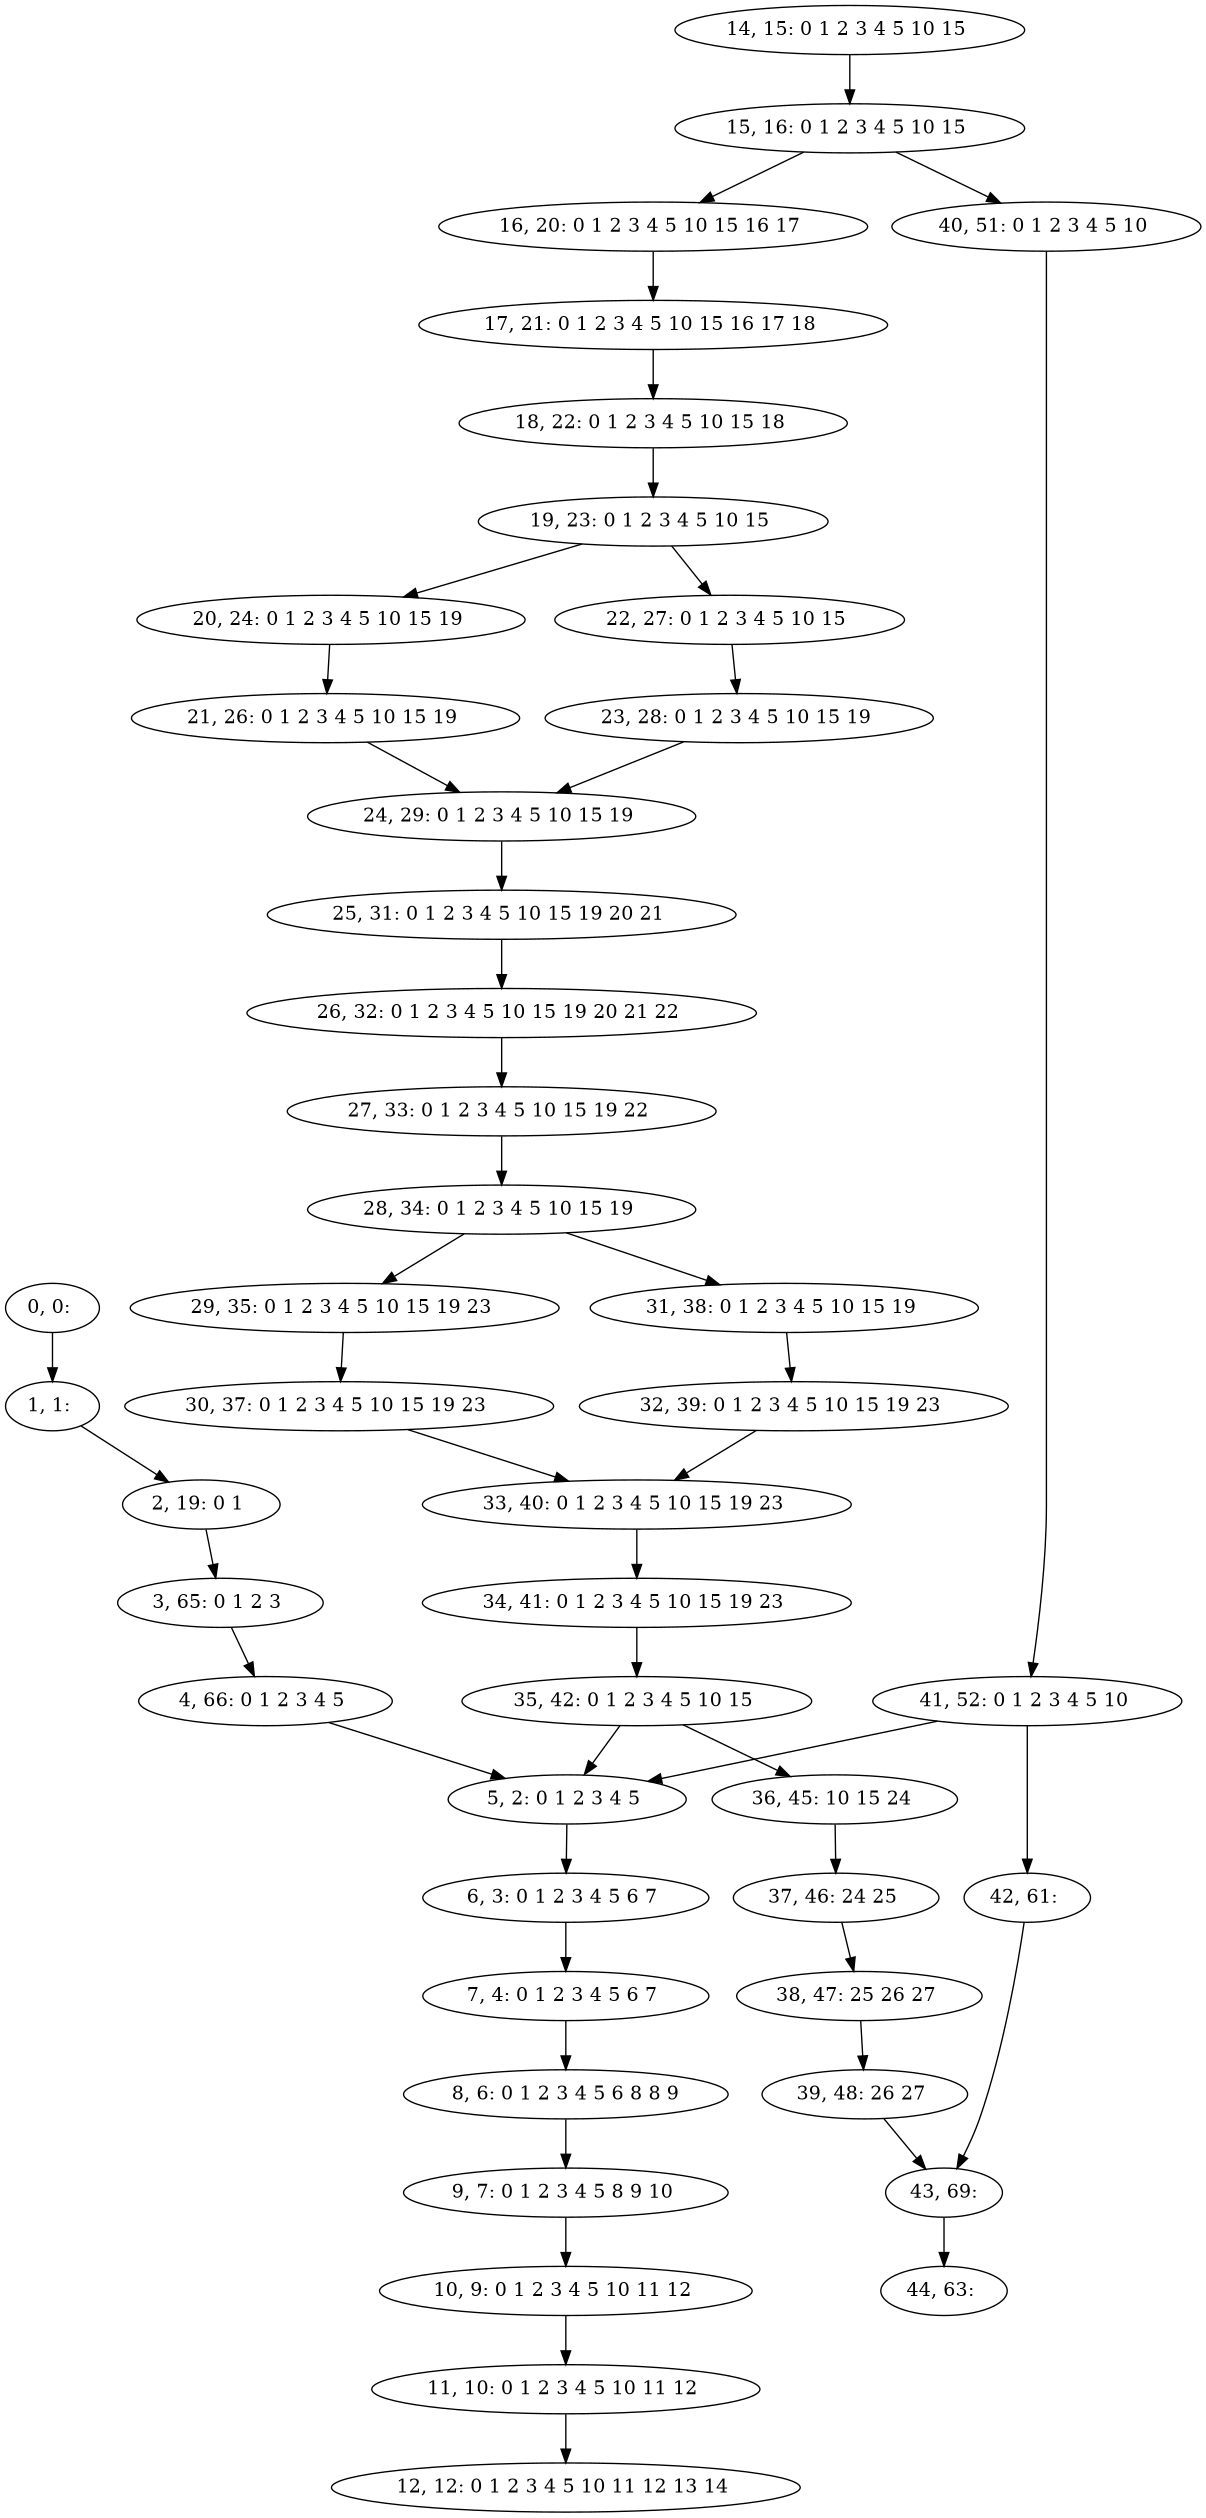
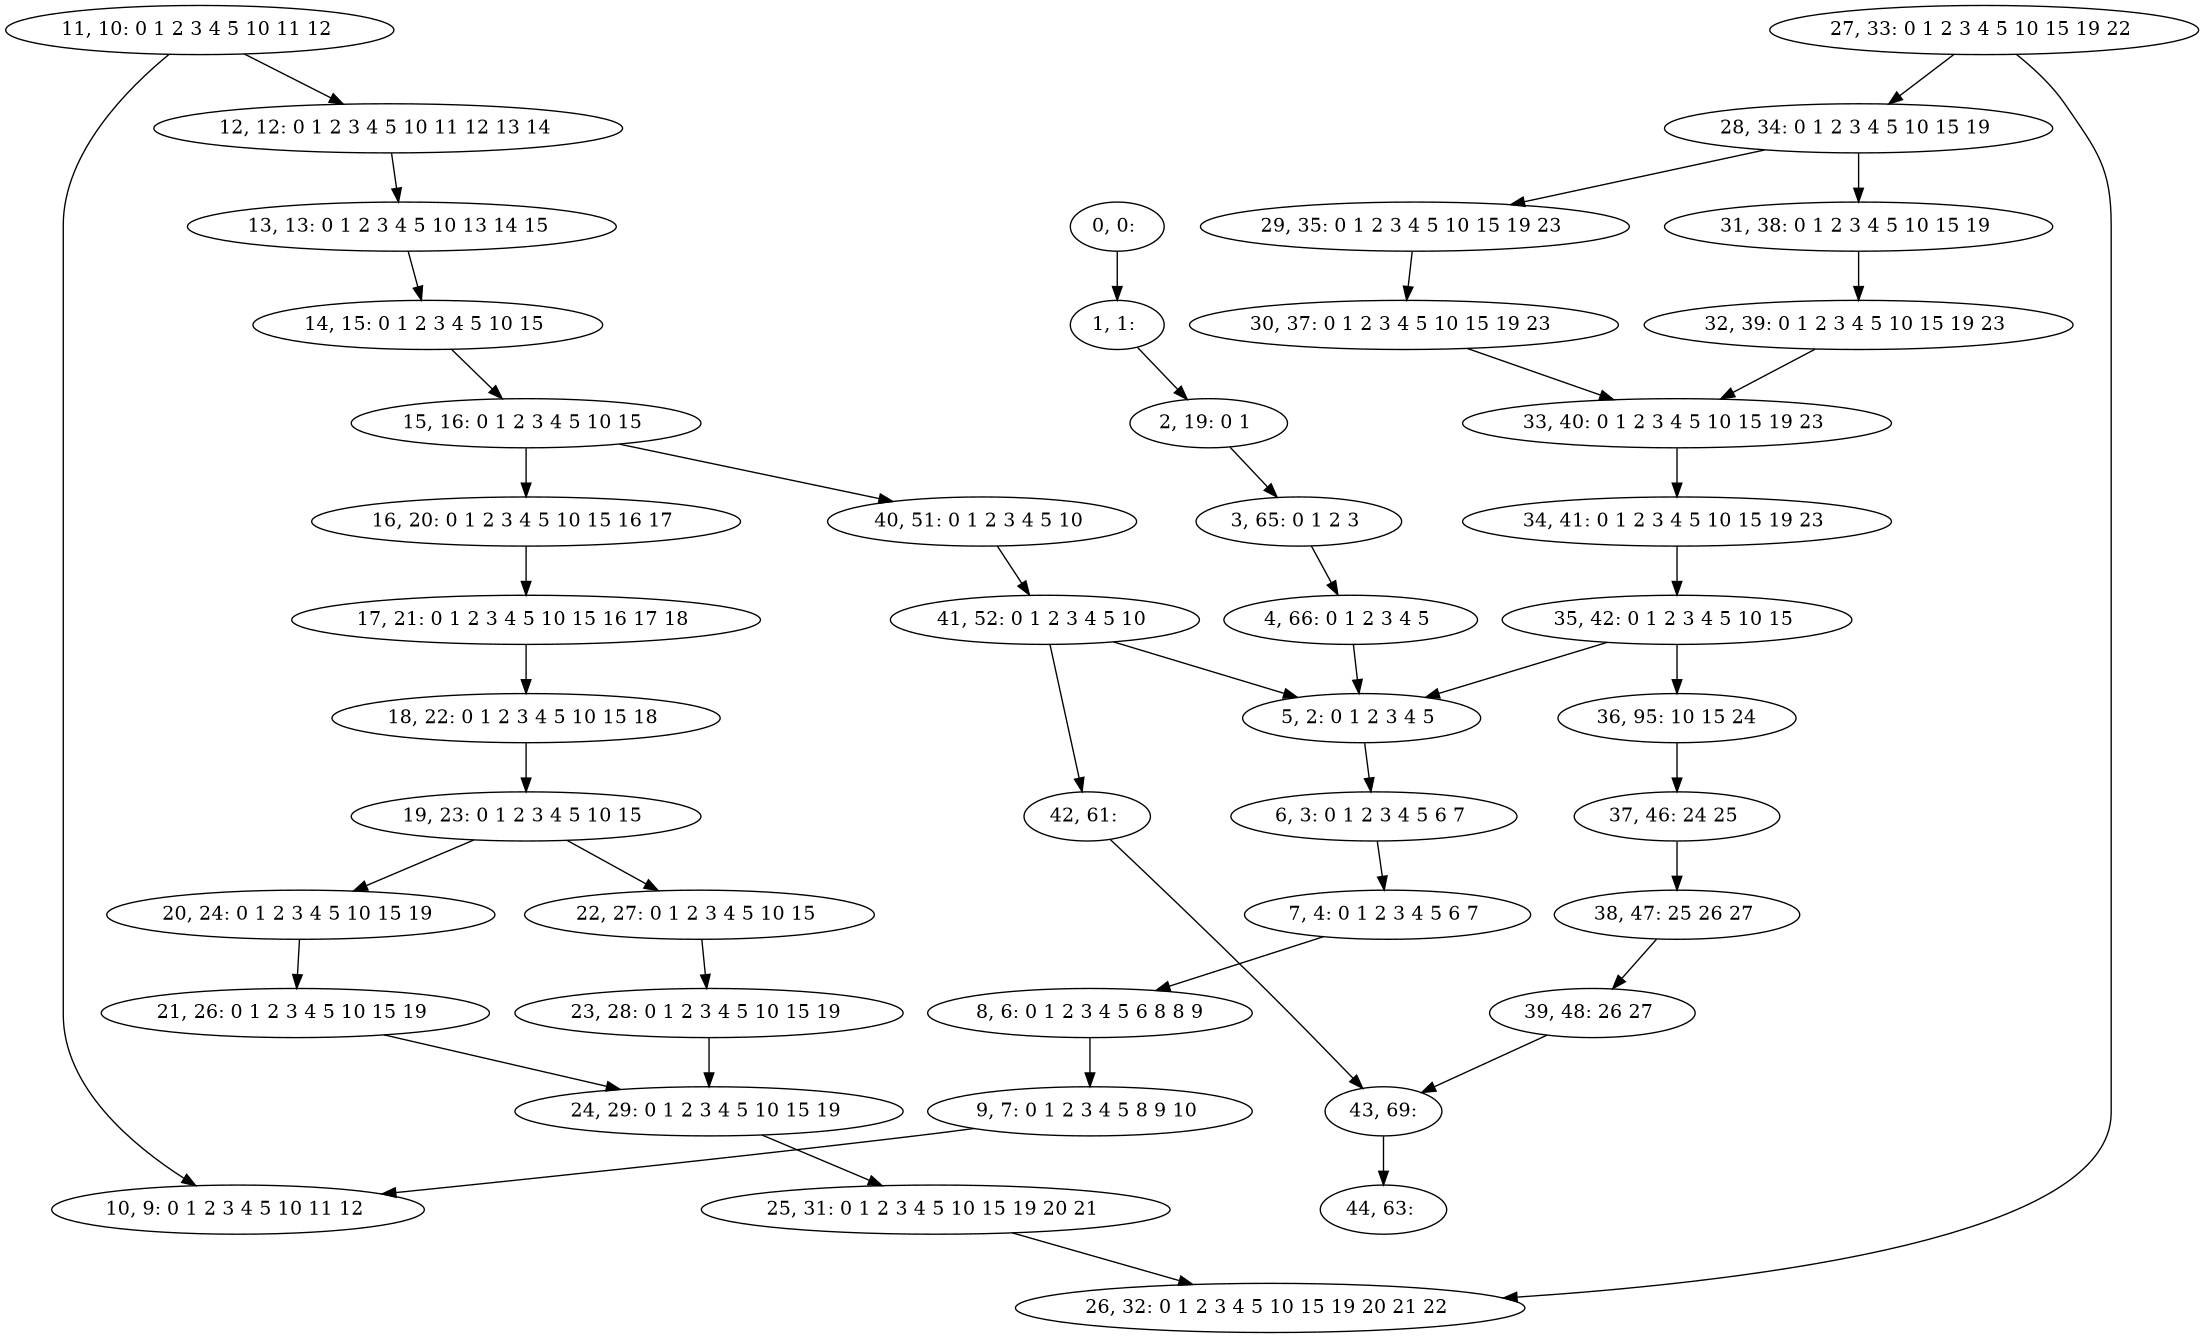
node "13, 13: 0 1 2 3 4 5 10 13 14 15": added
edge "26, 32: 0 1 2 3 4 5 10 15 19 20 21 22" -> "27, 33: 0 1 2 3 4 5 10 15 19 22": reversed
node "36, 45: 10 15 24": label "36, 45: 10 15 24" -> "36, 95: 10 15 24"
edge "10, 9: 0 1 2 3 4 5 10 11 12" -> "11, 10: 0 1 2 3 4 5 10 11 12": reversed
